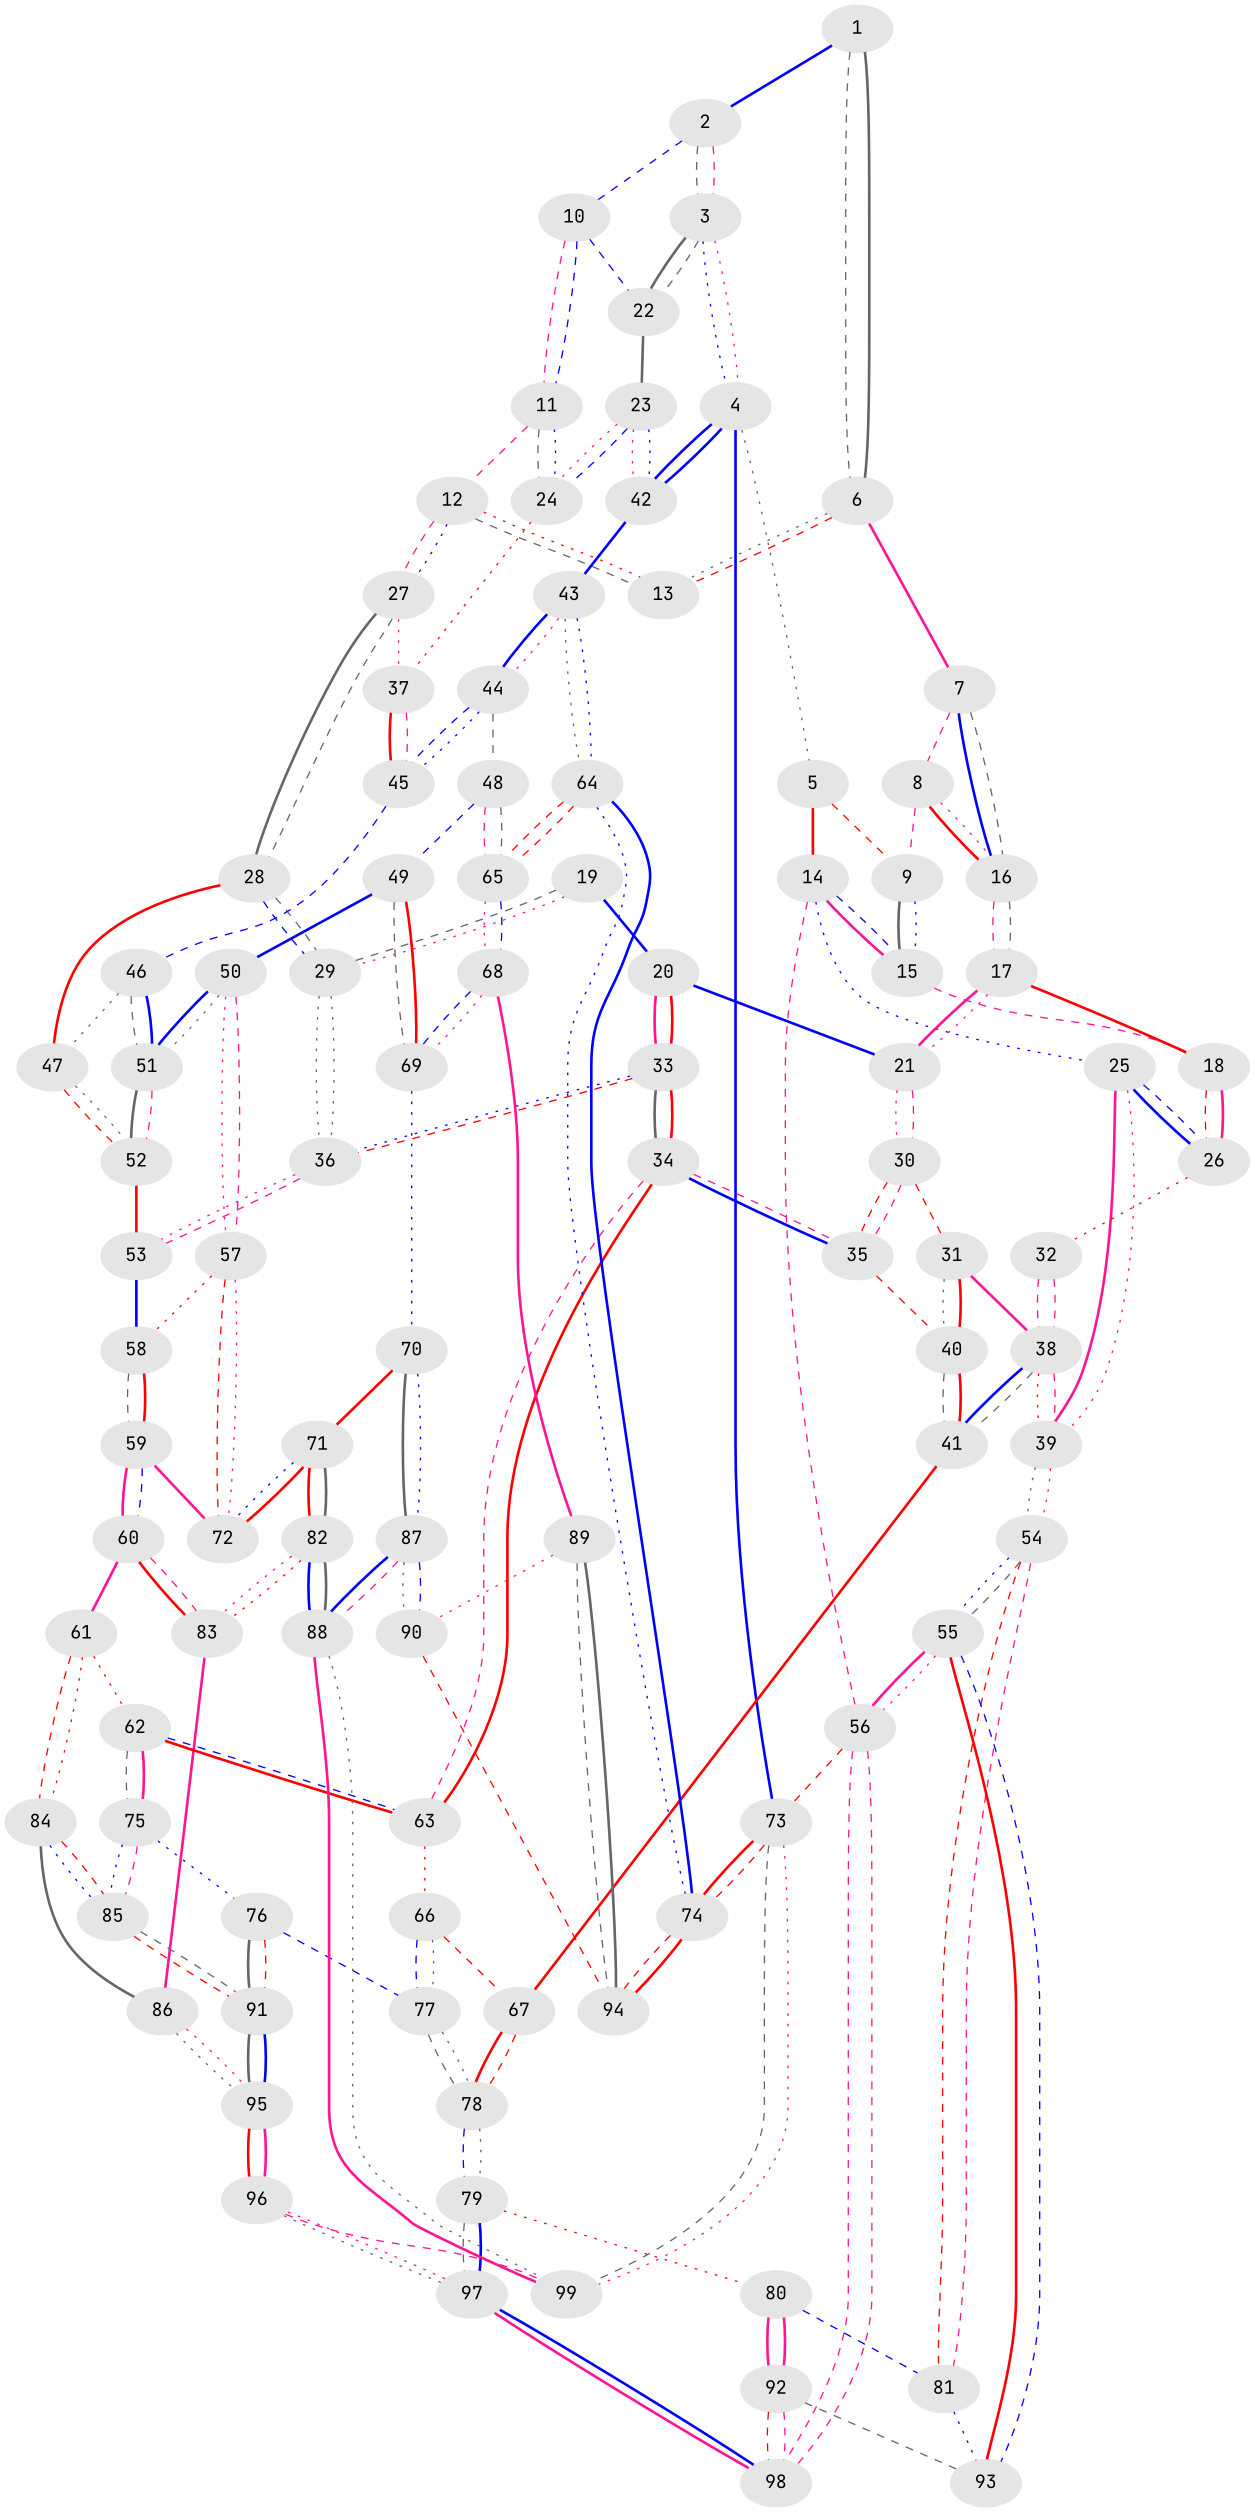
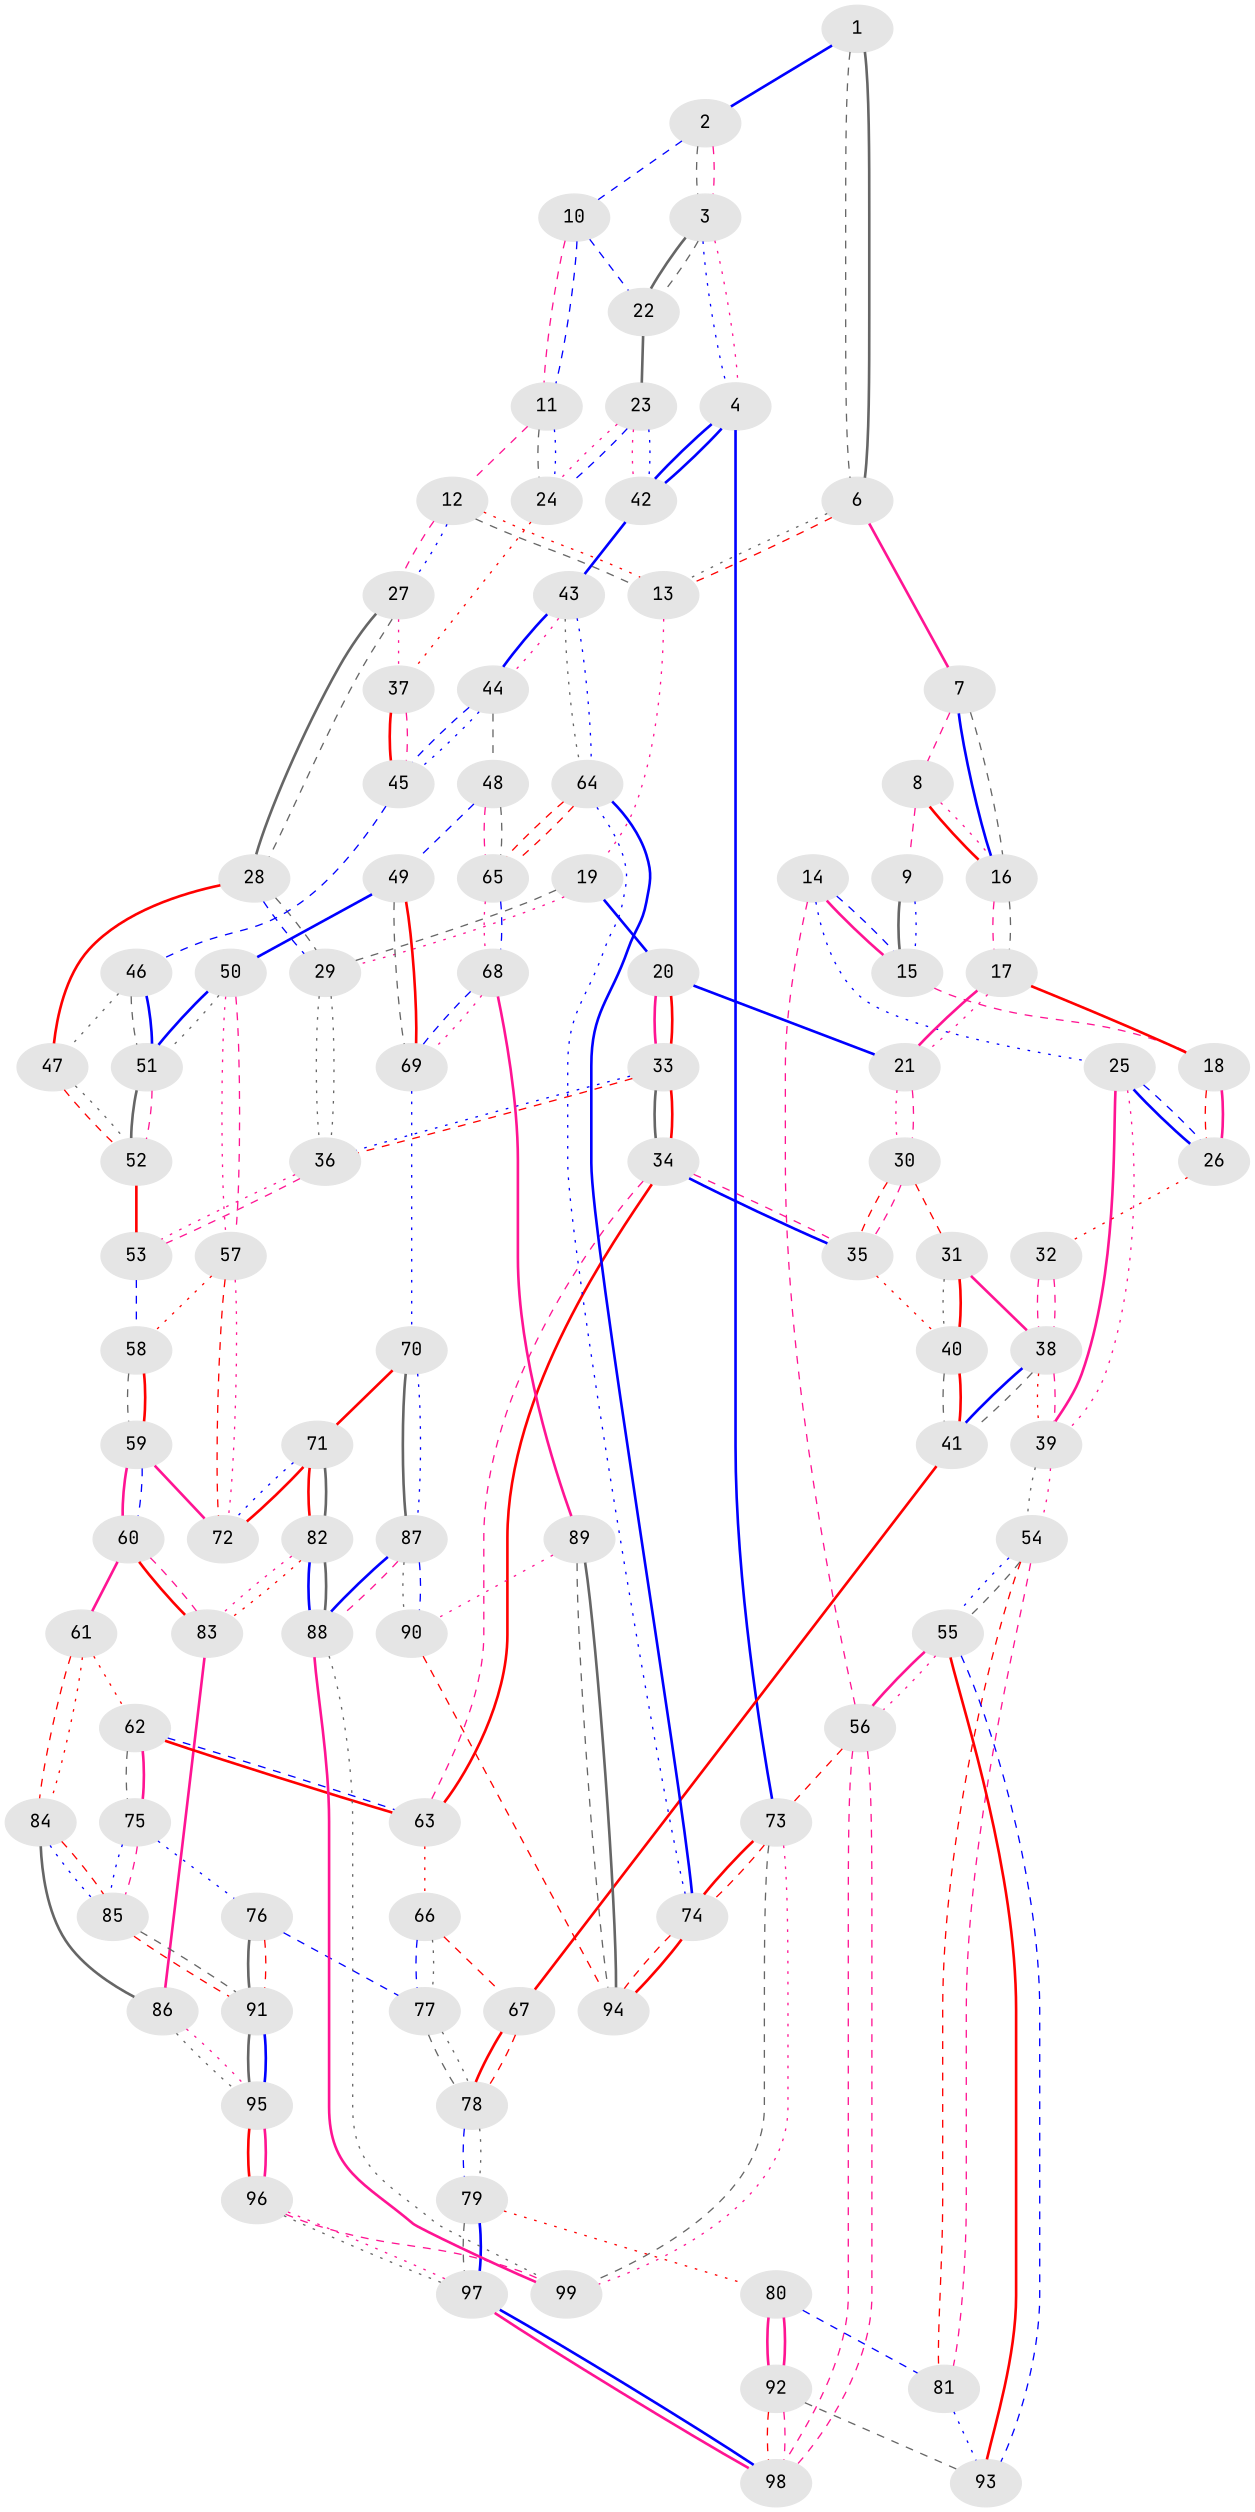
edge "13" -- "19": added
node "5": removed
edge "53" -- "58": style bold -> dashed
edge "35" -- "40": style dashed -> dotted
